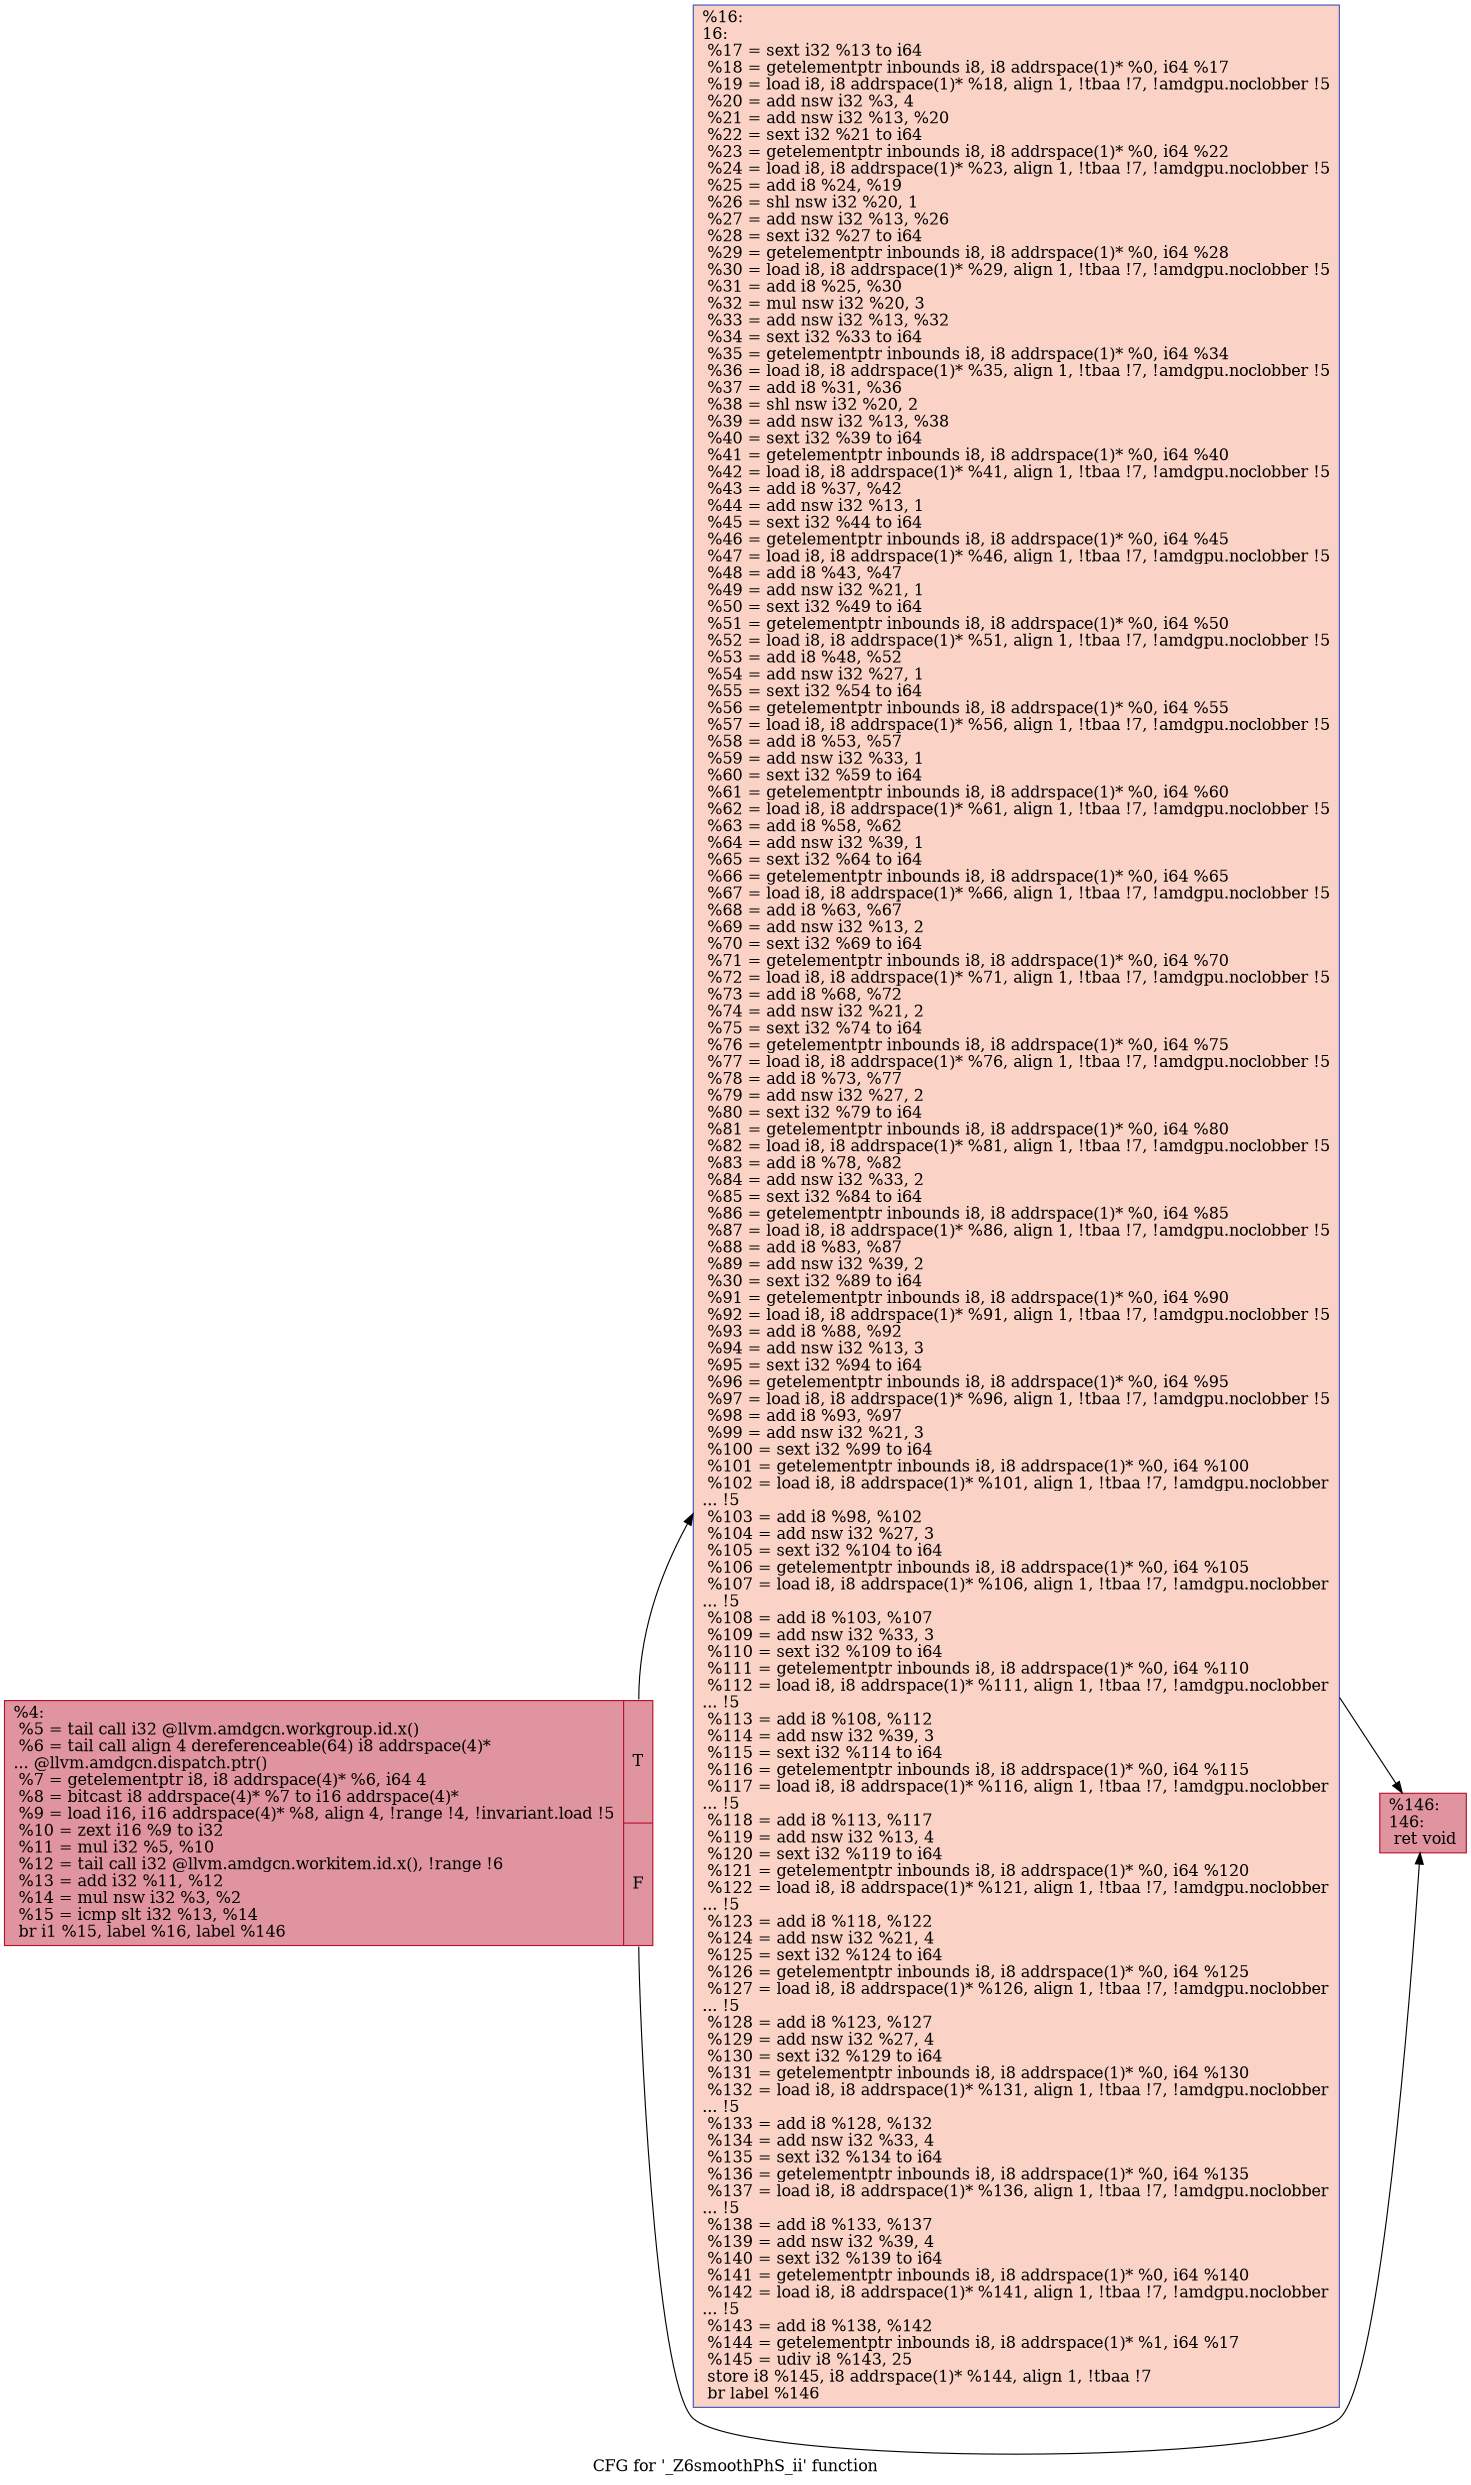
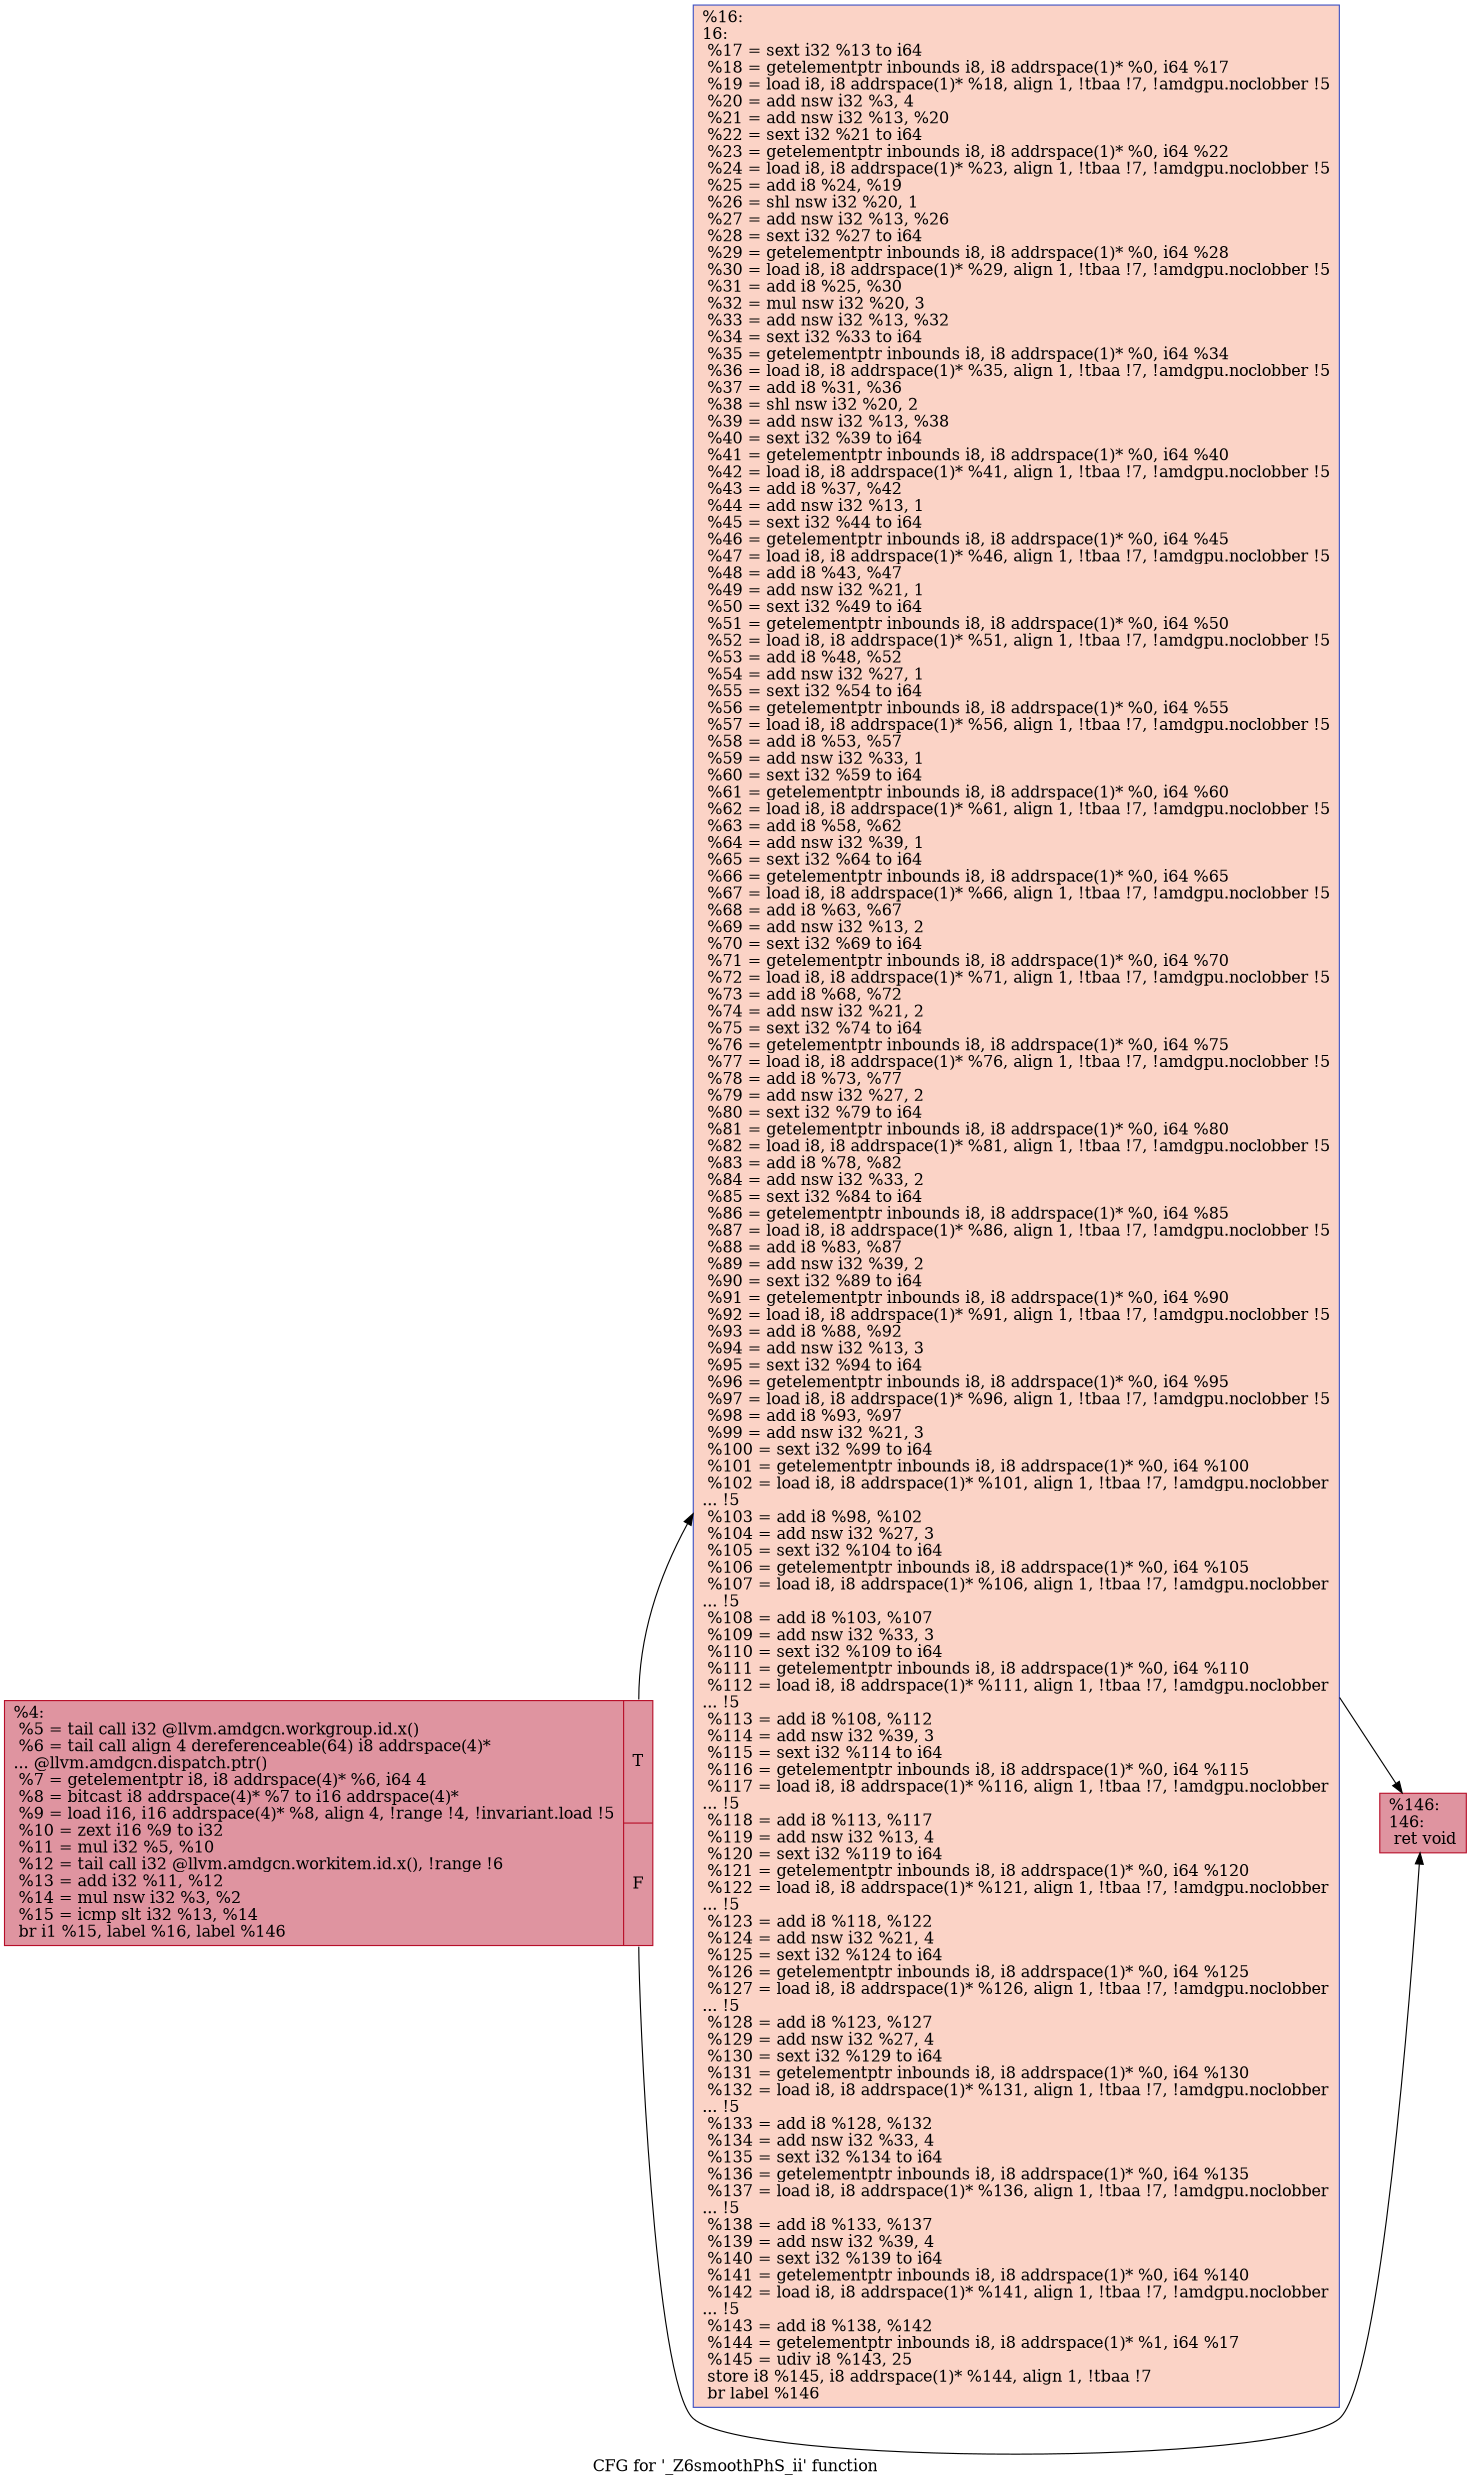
node "%16:": text "%30 = sext i32 %89 to i64" -> "%90 = sext i32 %89 to i64"
